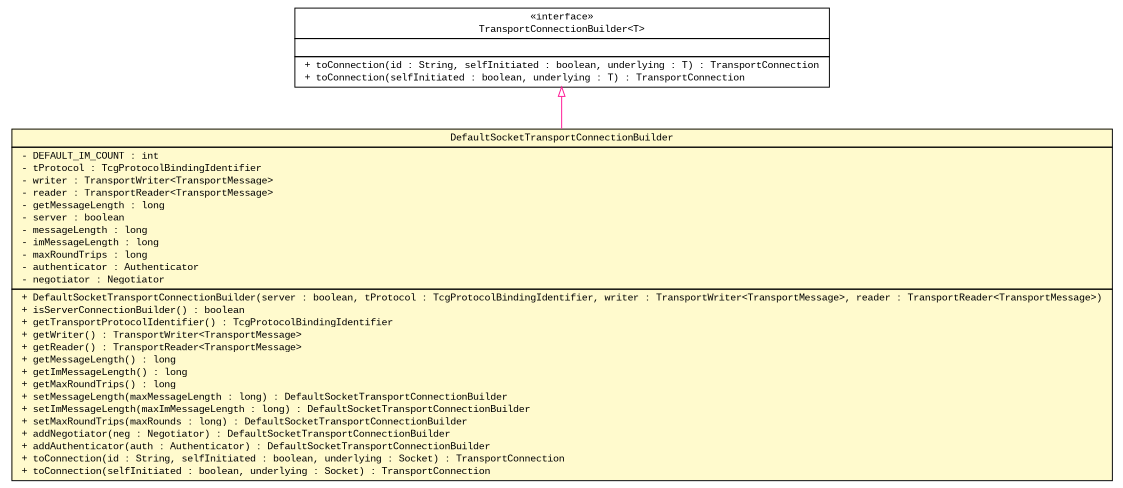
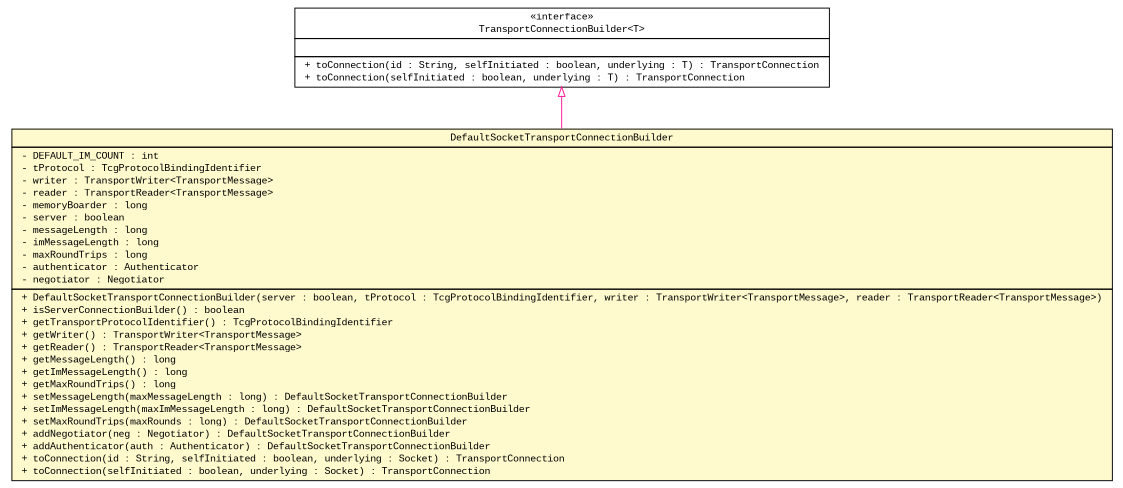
node "DefaultSocketTransportConnectionBuilder": text "- getMessageLength : long" -> "- memoryBoarder : long"
